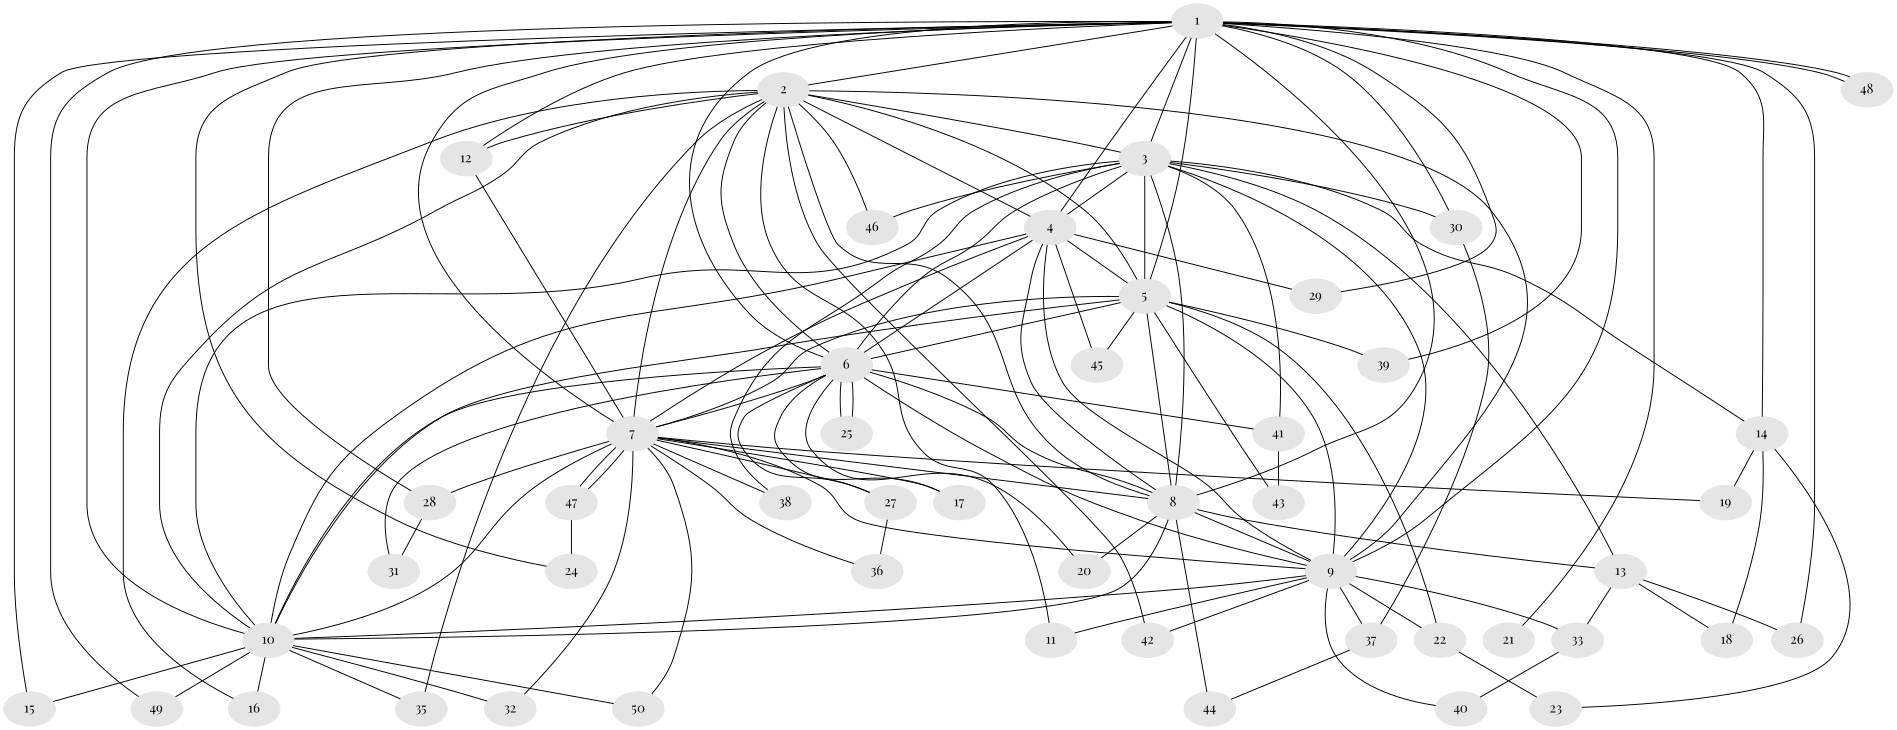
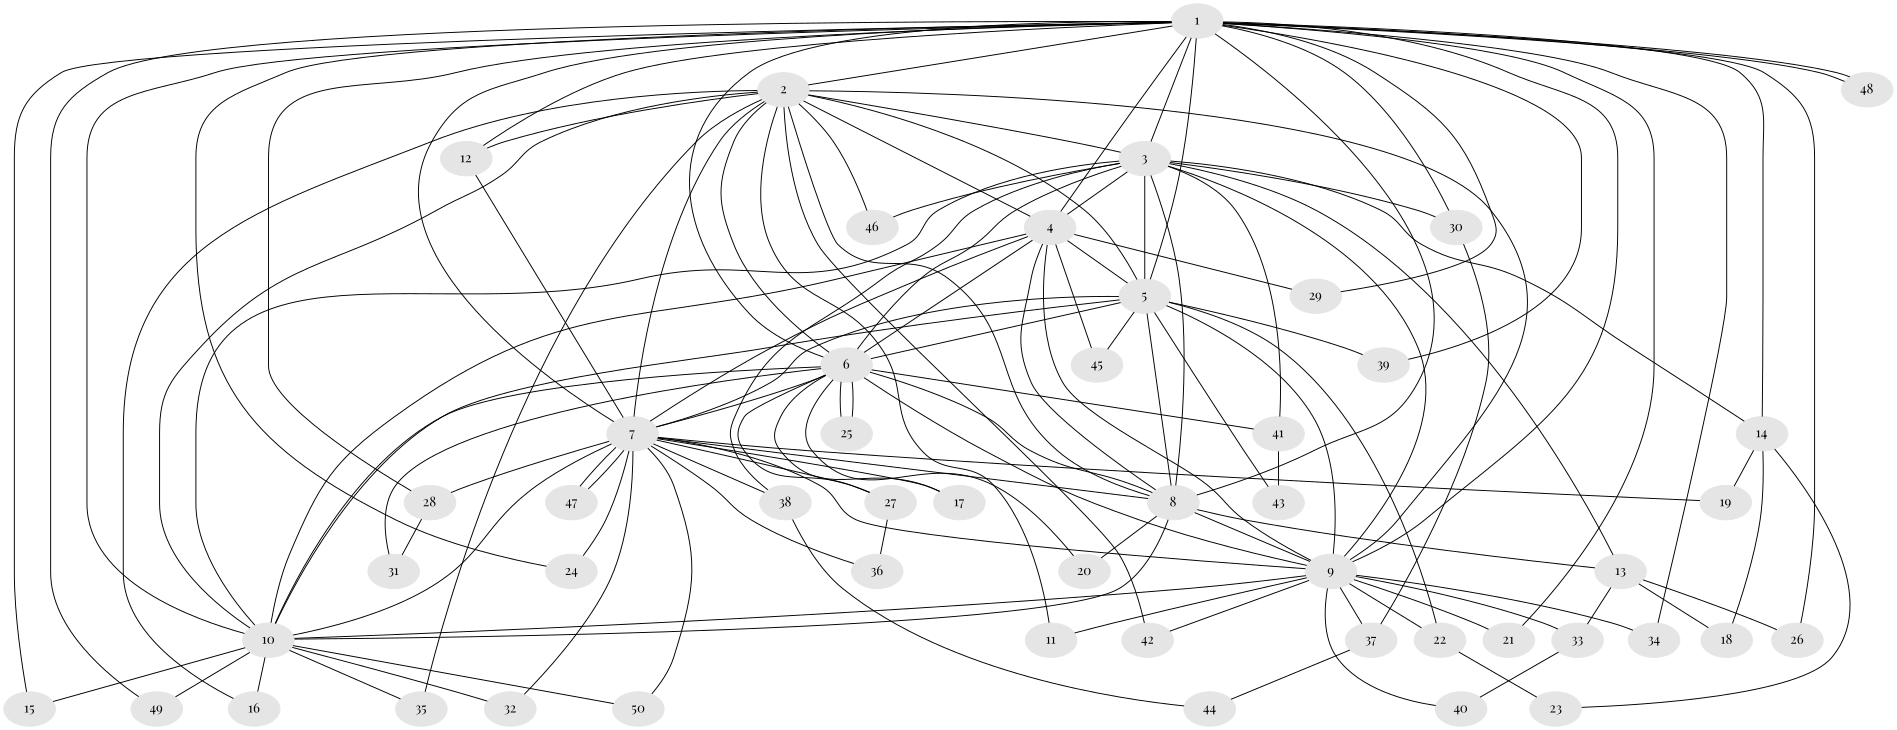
edge "47" -- "24": now "7" -- "24"
edge "9" -- "21": added
edge "8" -- "44": now "38" -- "44"
node "34": added
